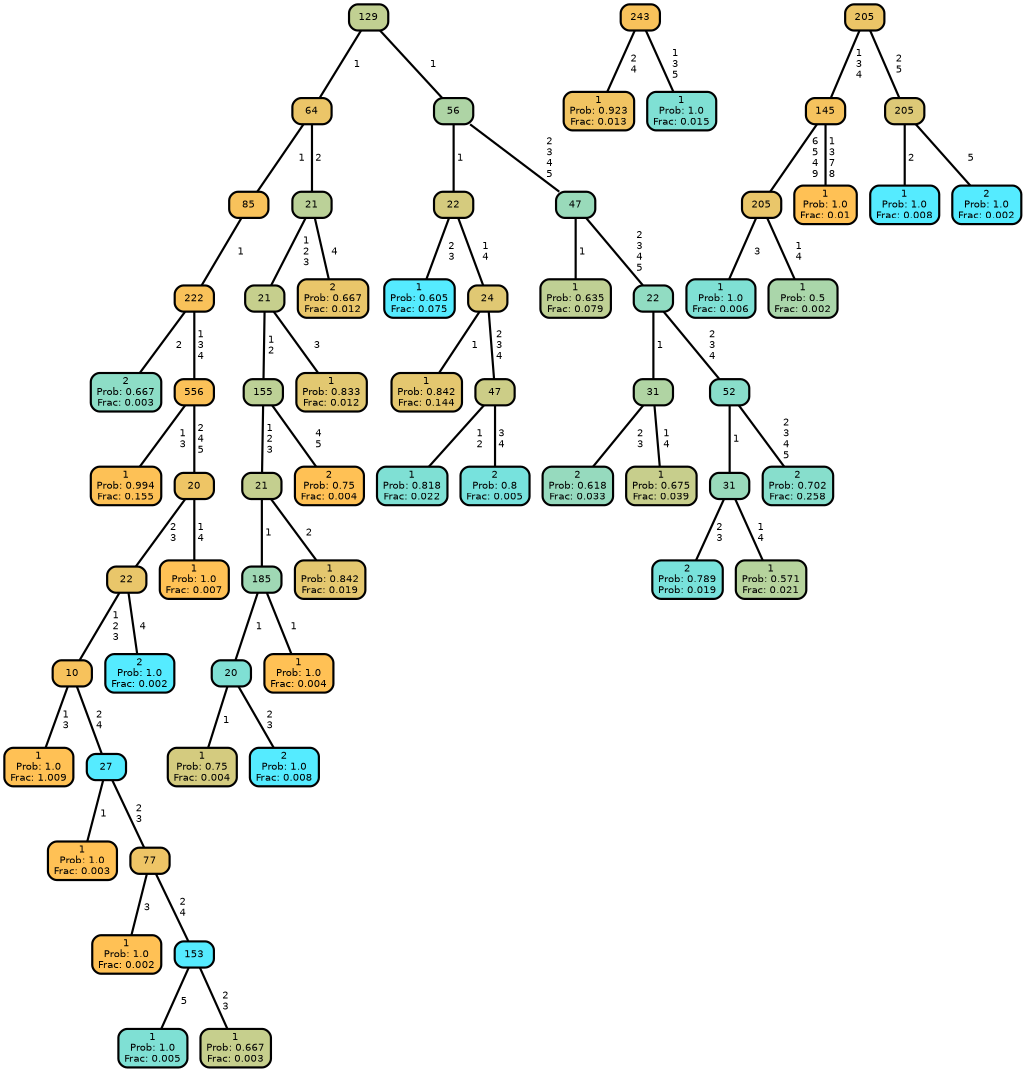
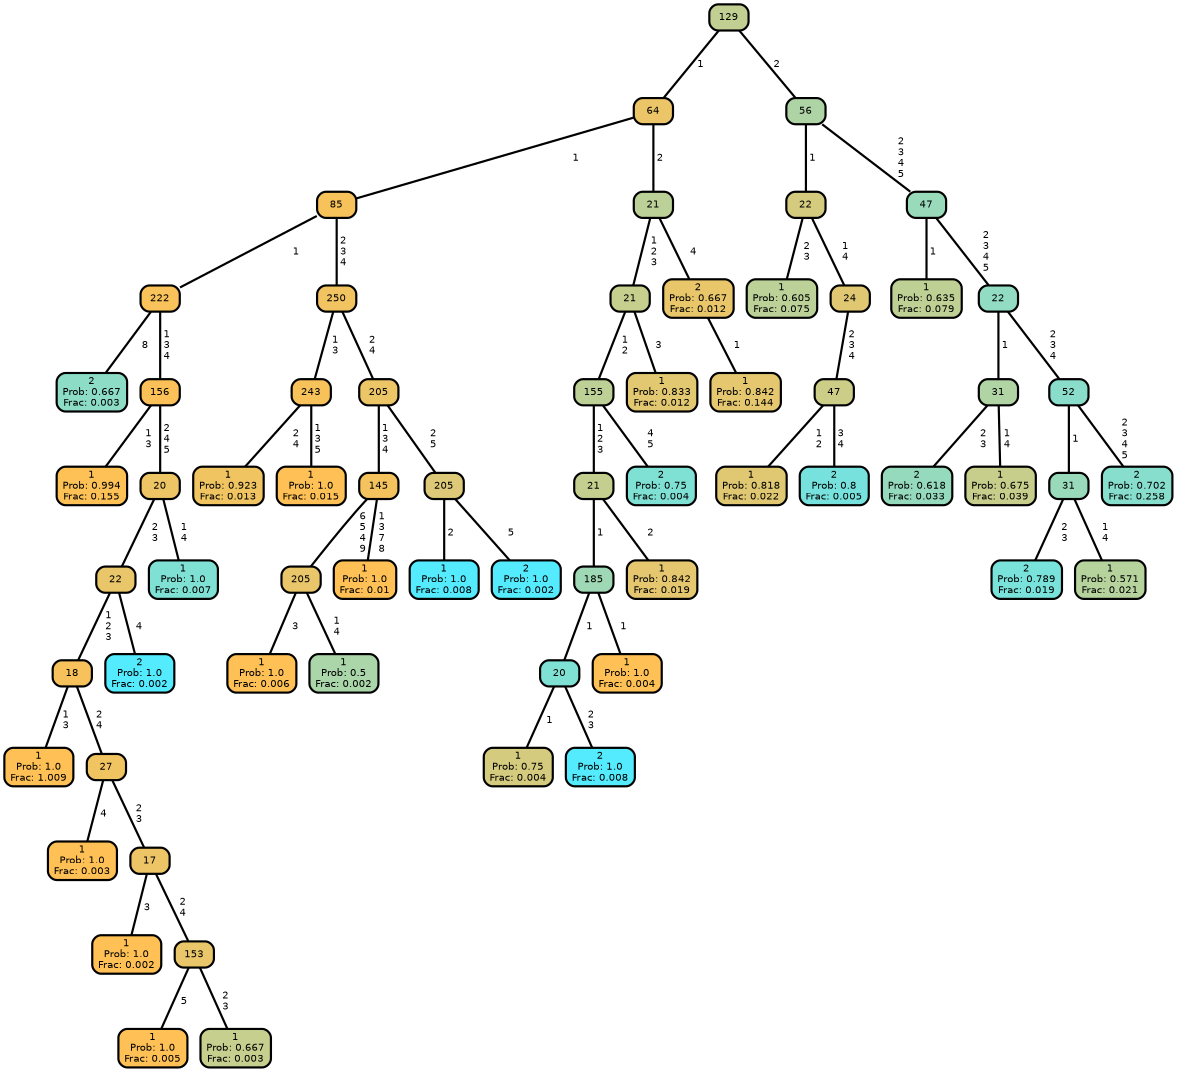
edge "129" -- "56": label " 1" -> " 2"
node "1 Prob: 1.0 Frac: 0.015": fillcolor #7fe0d4 -> #ffc155
node "250": added
node "1 Prob: 0.605 Frac: 0.075": fillcolor #55ebff -> #bbd198
node "1 Prob: 1.0 Frac: 0.006": fillcolor #7fe0d4 -> #ffc155
edge "24" -- "1 Prob: 0.842 Frac: 0.144": now "2 Prob: 0.667 Frac: 0.012" -- "1 Prob: 0.842 Frac: 0.144"
edge "222" -- "2 Prob: 0.667 Frac: 0.003": label " 2" -> " 8"
node "556": label "556" -> "156"
node "2 Prob: 0.75 Frac: 0.004": fillcolor #ffc155 -> #7fe0d4
node "1 Prob: 0.818 Frac: 0.022": fillcolor #7fe0d4 -> #e0c873
node "1 Prob: 1.0 Frac: 0.007": fillcolor #ffc155 -> #7fe0d4
node "2 Prob: 0.789 Prob: 0.019": label "2 Prob: 0.789 Prob: 0.019" -> "2 Prob: 0.789 Frac: 0.019"
node "10": label "10" -> "18"
node "27": fillcolor #55ebff -> #f1c462
edge "27" -- "1 Prob: 1.0 Frac: 0.003": label " 1" -> " 4"
node "77": label "77" -> "17"
node "153": fillcolor #55ebff -> #e9c66a
node "1 Prob: 1.0 Frac: 0.005": fillcolor #7fe0d4 -> #ffc155
